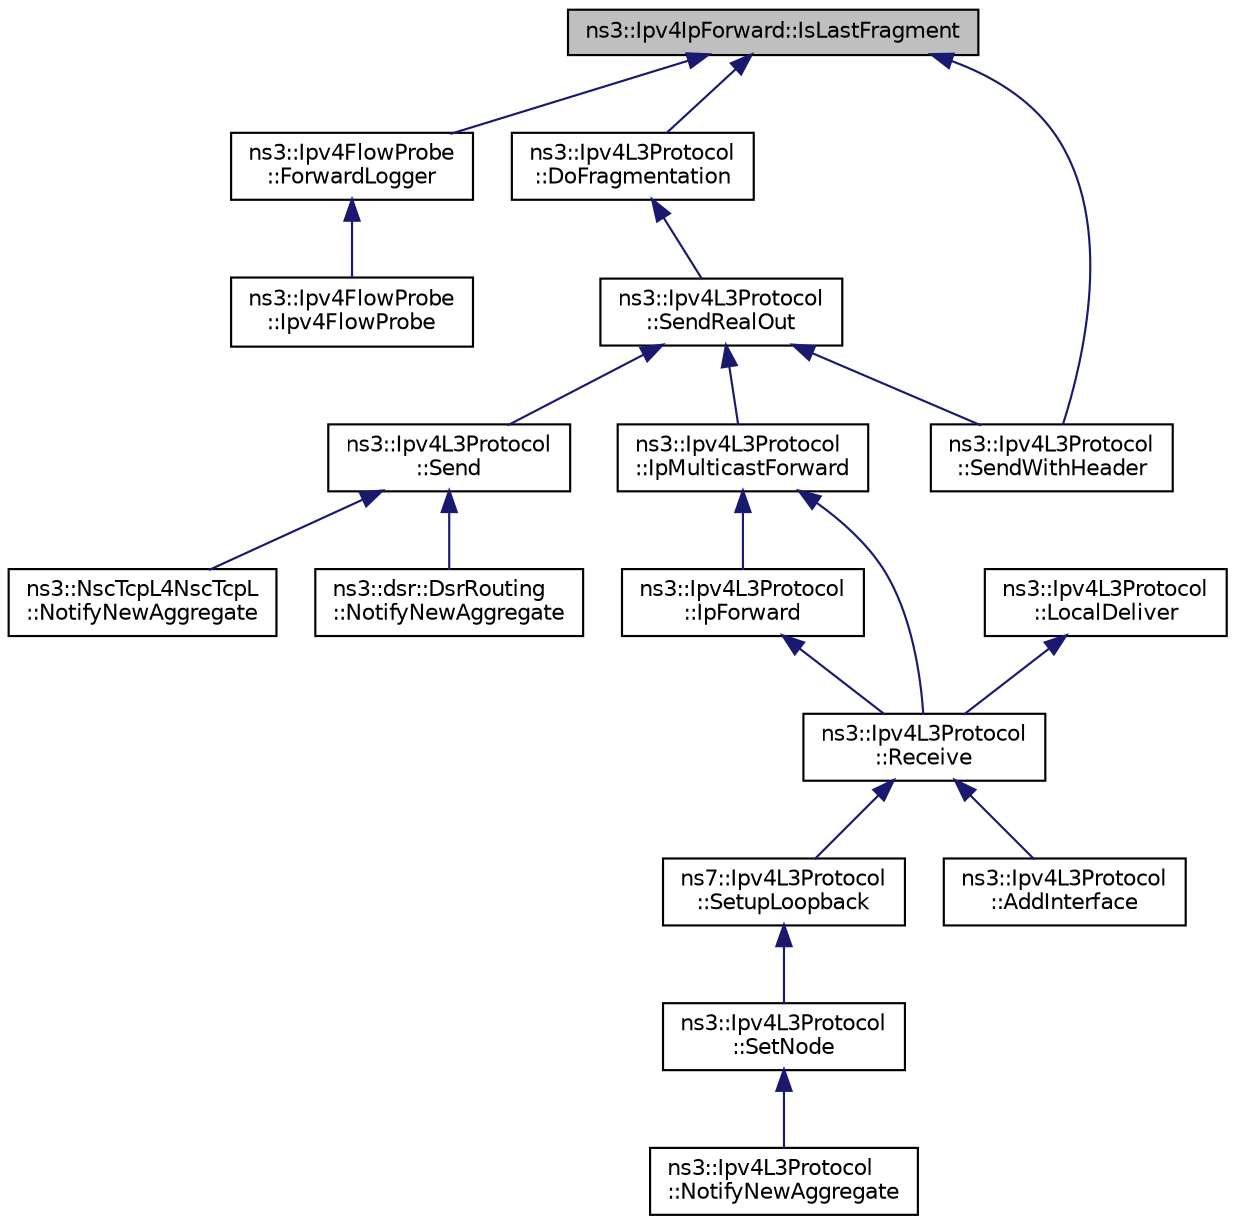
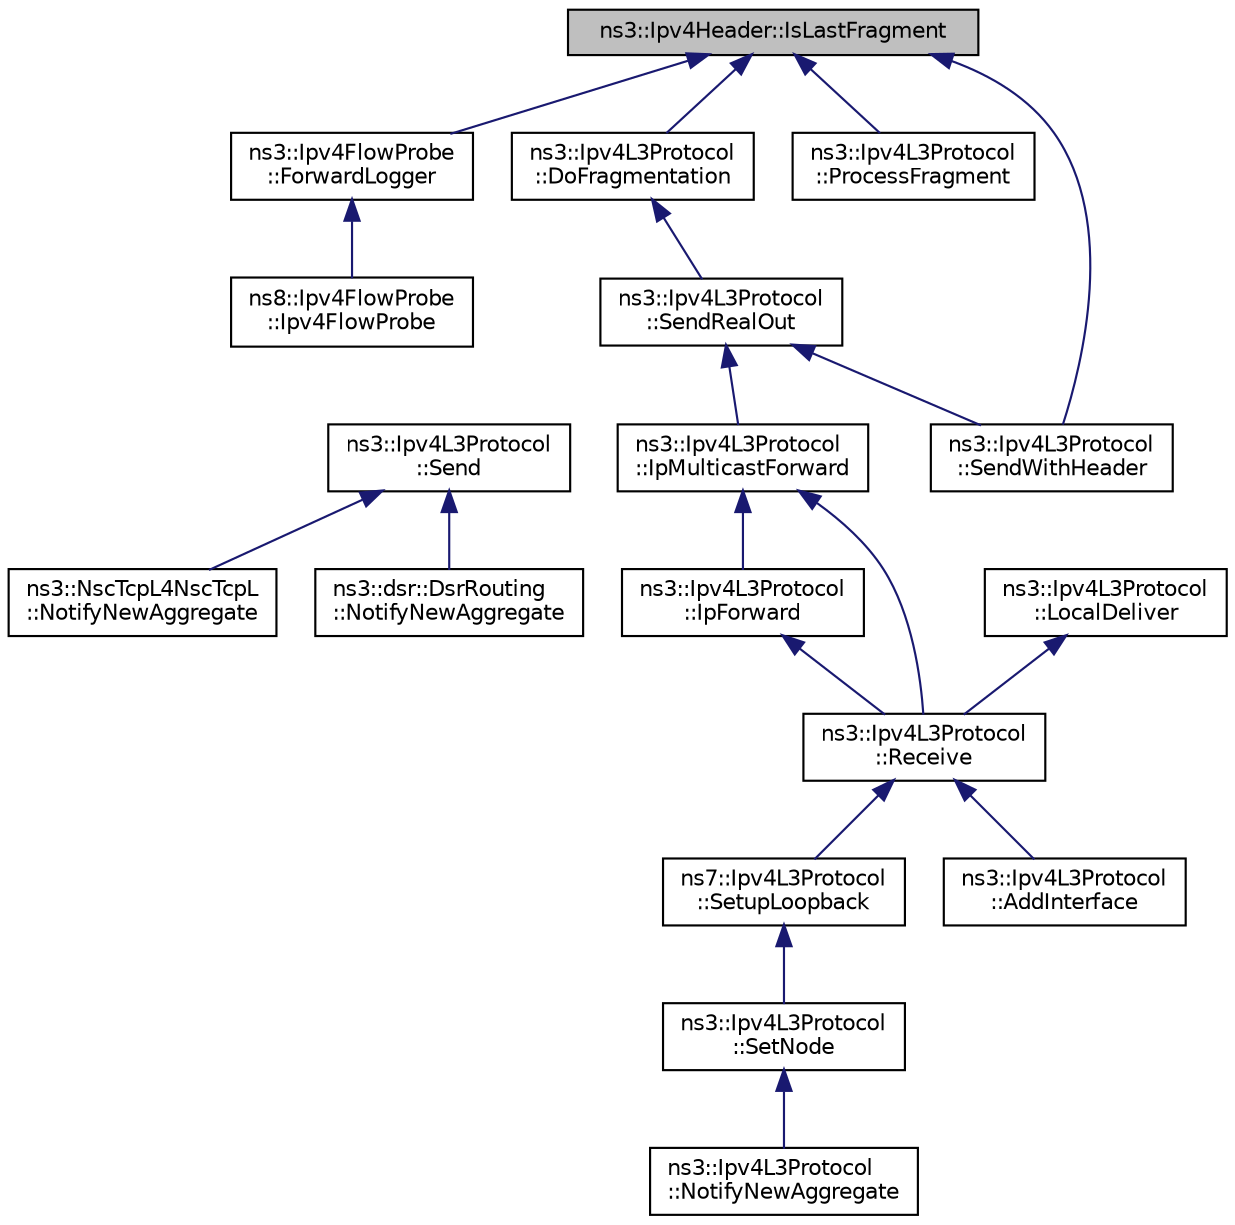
node "ns3::Ipv4IpForward::IsLastFragment": label "ns3::Ipv4IpForward::IsLastFragment" -> "ns3::Ipv4Header::IsLastFragment"
node "ns3::Ipv4L3Protocol ::ProcessFragment": added
node "ns3::Ipv4FlowProbe ::Ipv4FlowProbe": label "ns3::Ipv4FlowProbe ::Ipv4FlowProbe" -> "ns8::Ipv4FlowProbe ::Ipv4FlowProbe"
edge "ns3::Ipv4L3Protocol ::Send" -> "ns3::Ipv4L3Protocol ::SendRealOut": removed
